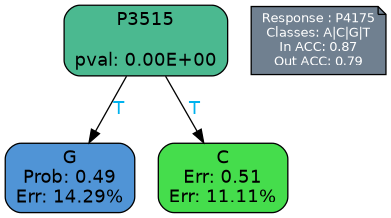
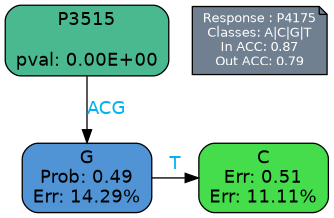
edge "P3515 pval: 0.00E+00" -> "C Err: 0.51 Err: 11.11%": now "G Prob: 0.49 Err: 14.29%" -> "C Err: 0.51 Err: 11.11%"
edge "P3515 pval: 0.00E+00" -> "G Prob: 0.49 Err: 14.29%": label "T" -> "ACG"
